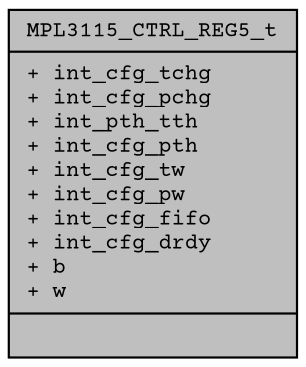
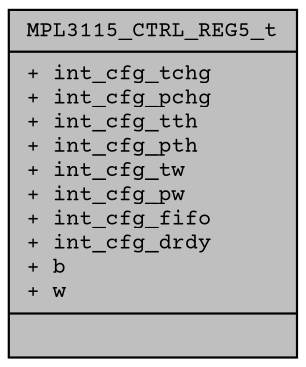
node "MPL3115_CTRL_REG5_t": text "+ int_pth_tth" -> "+ int_cfg_tth"
